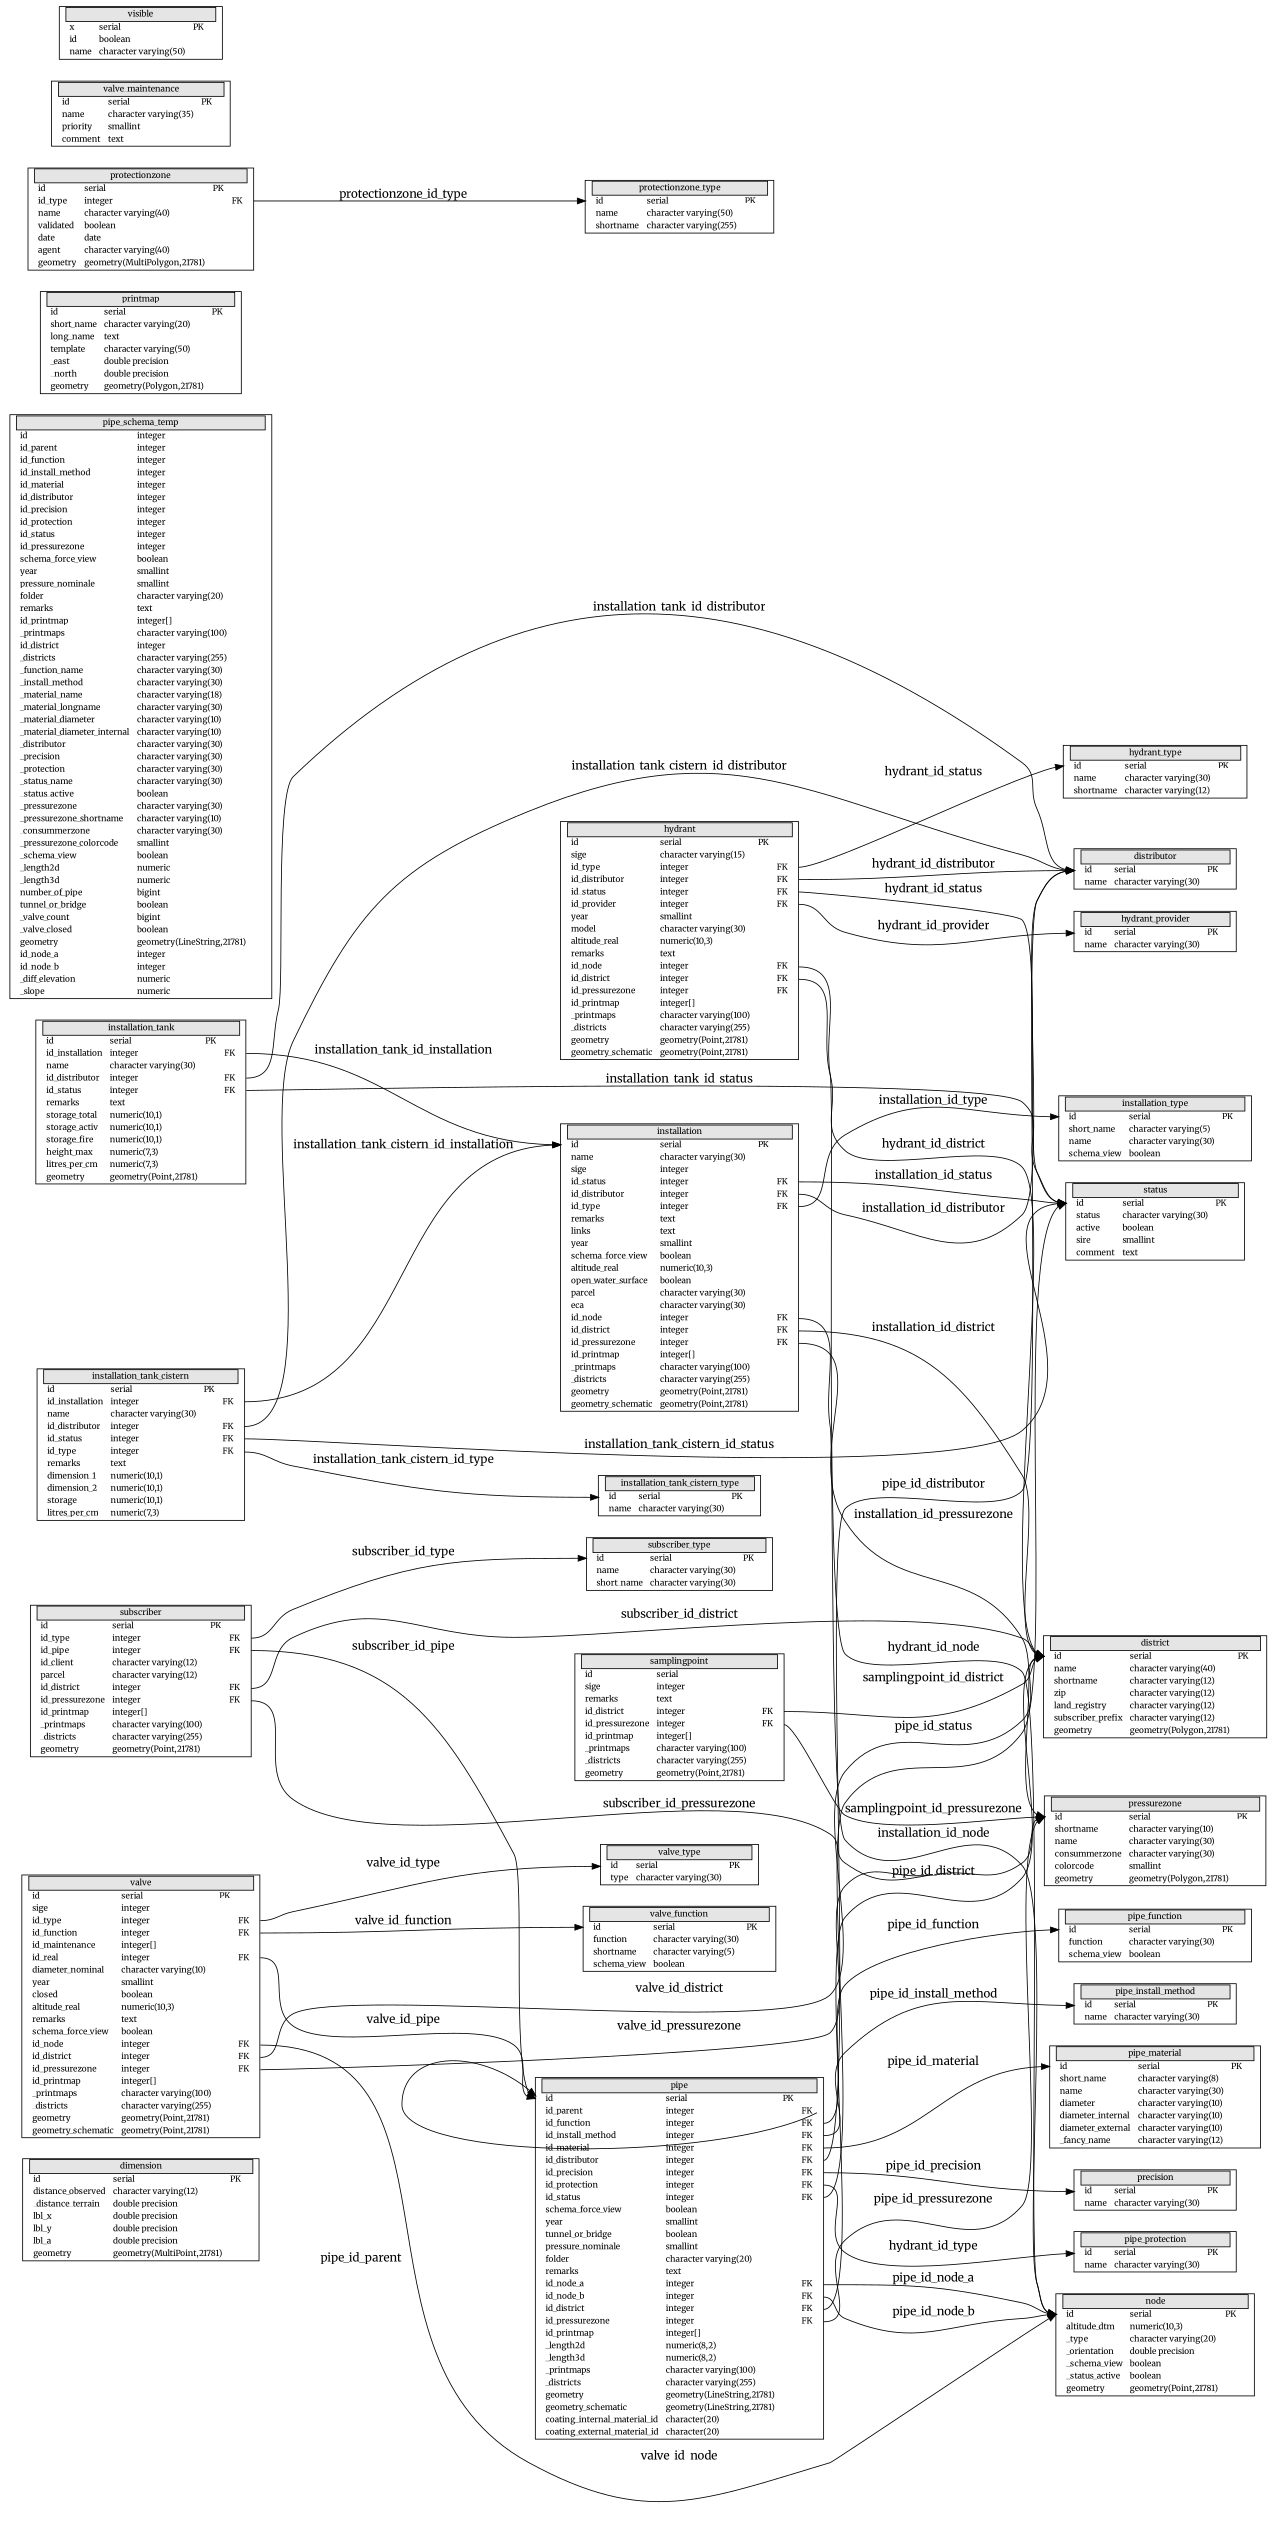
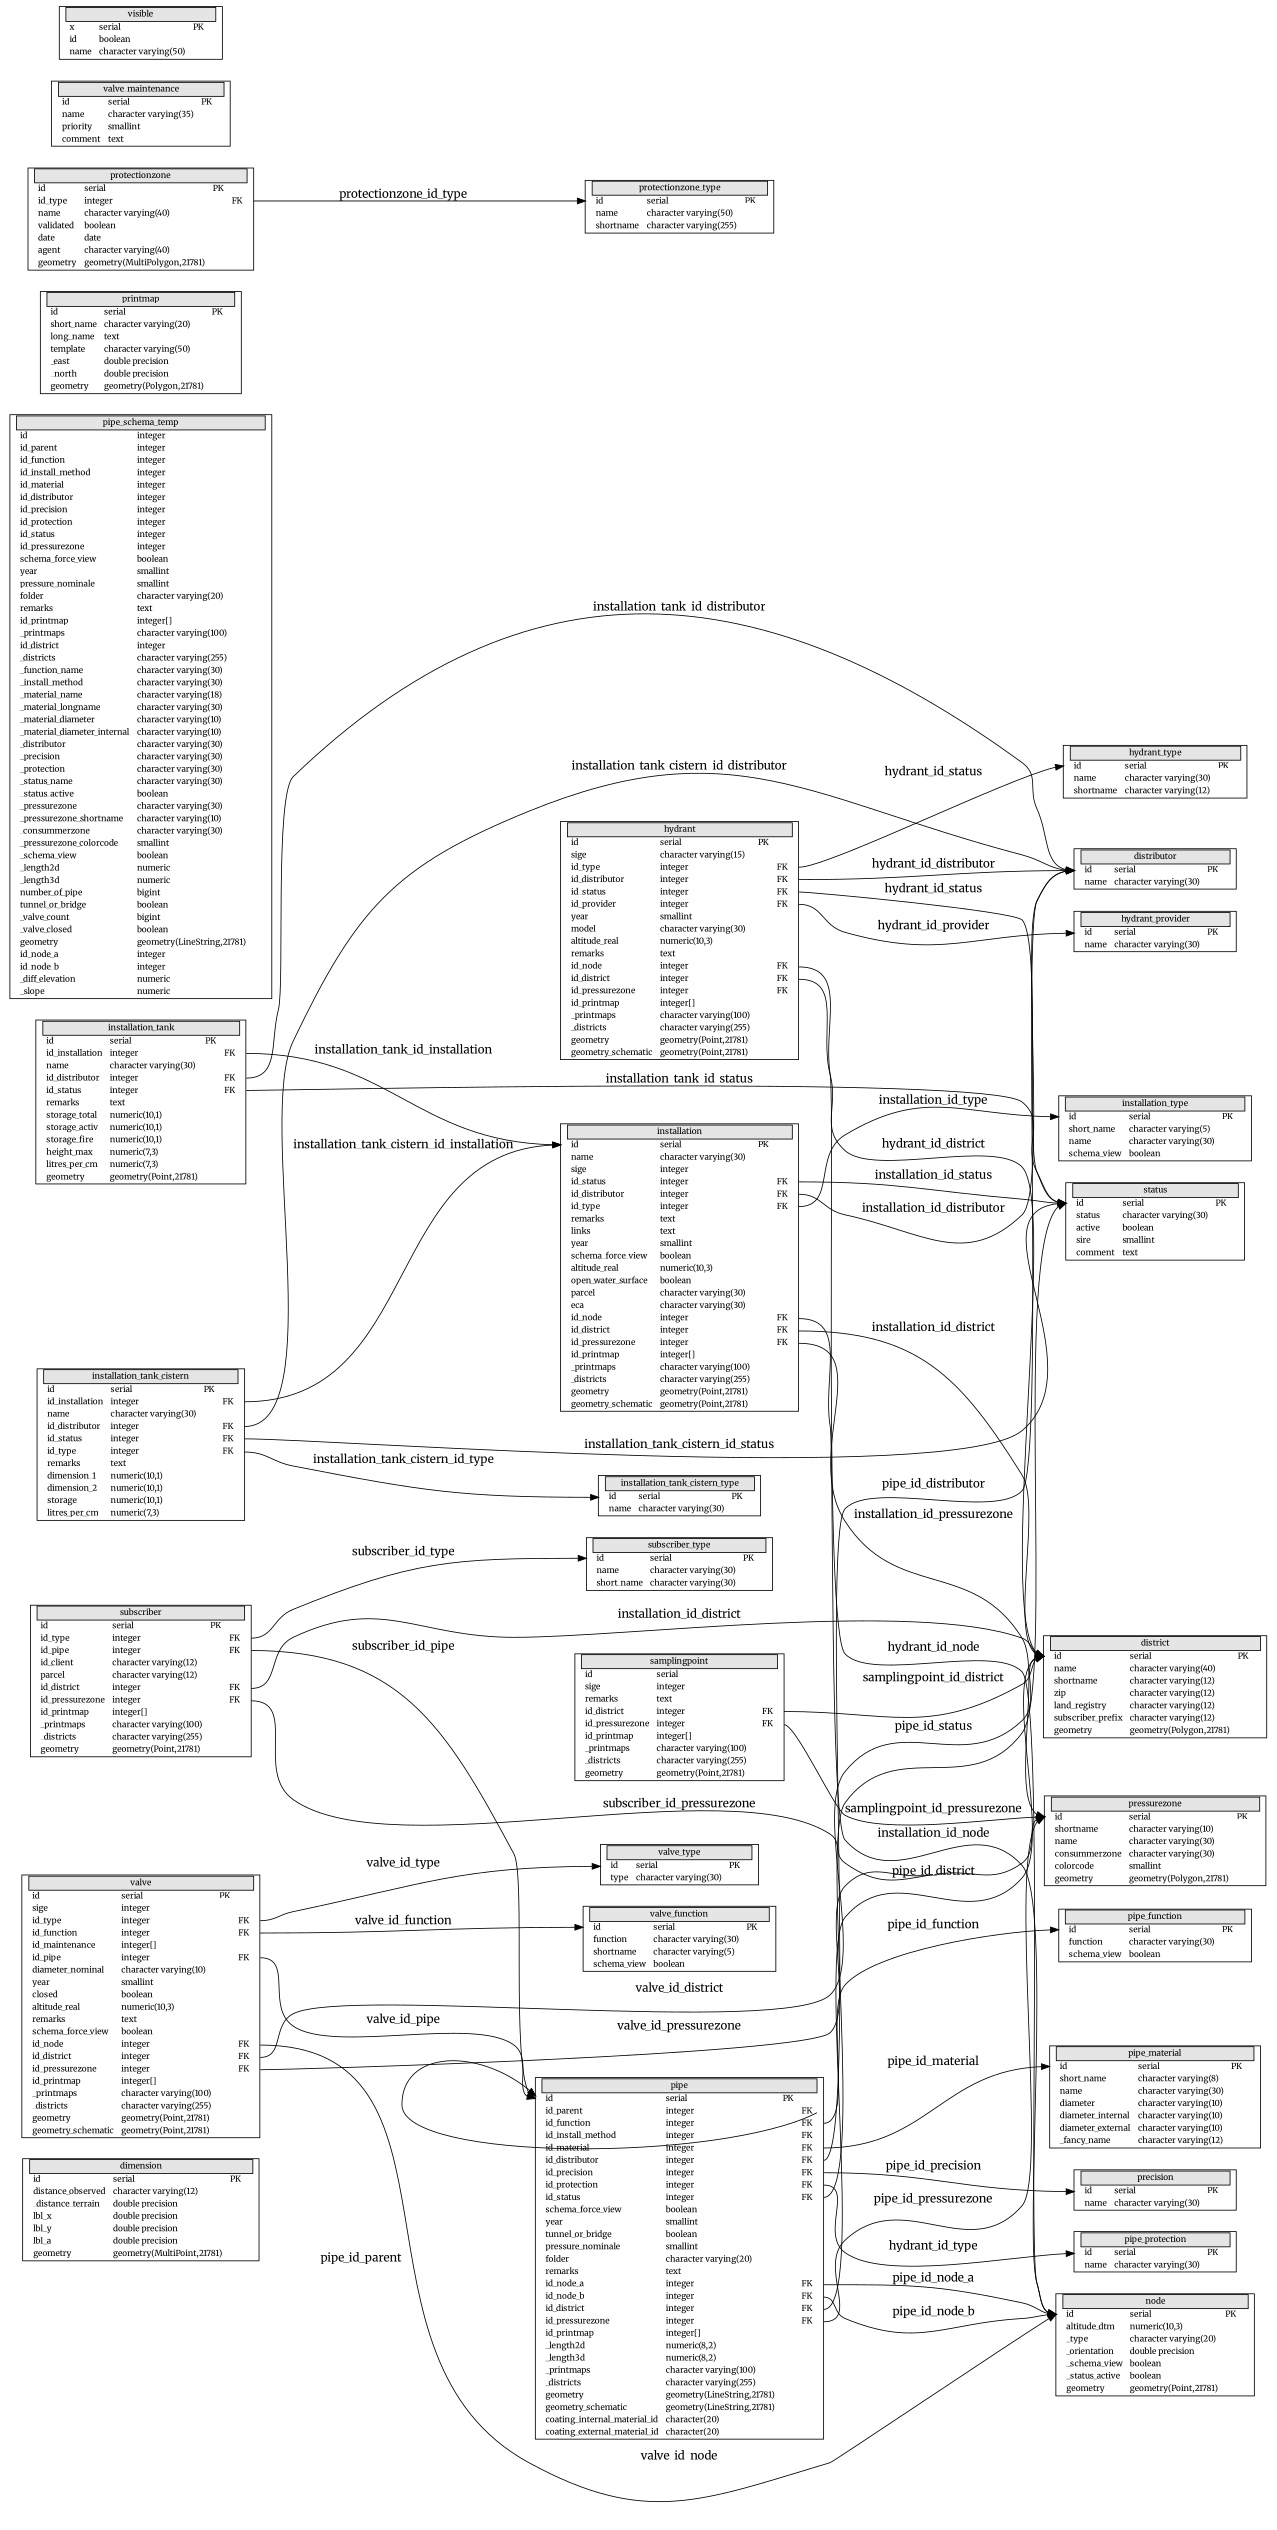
edge "subscriber" -> "district": label "subscriber_id_district" -> "installation_id_district"
node "valve": text "id_real" -> "id_pipe"
node "pipe_install_method": removed
